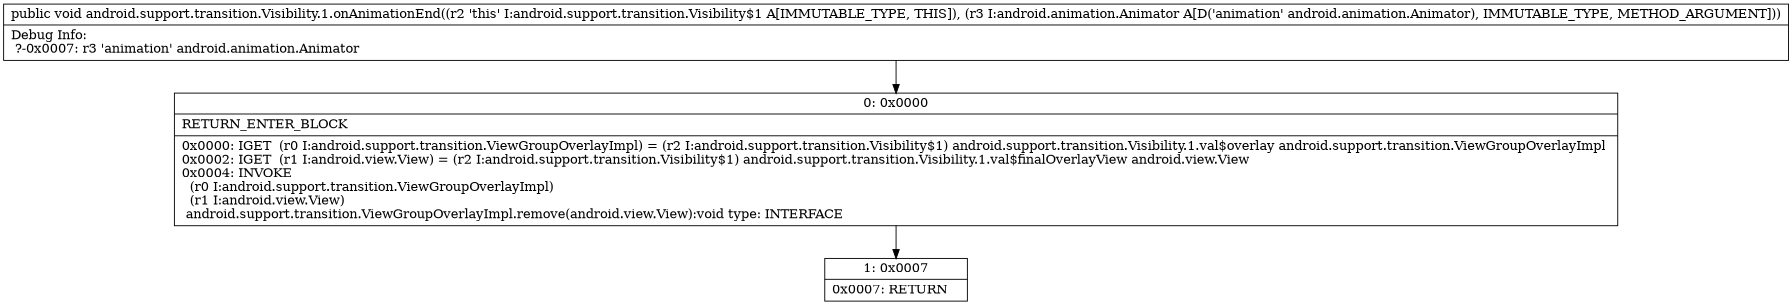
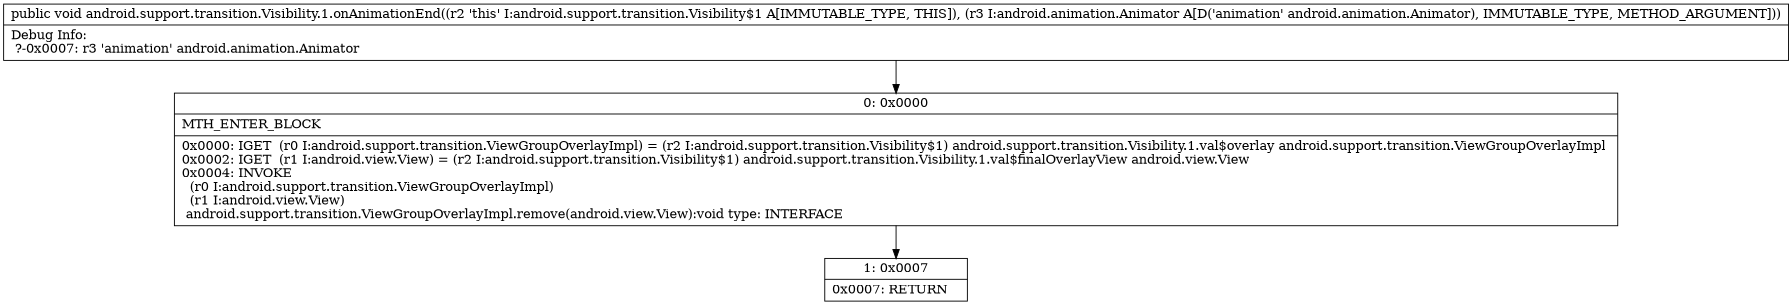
node "0: 0x0000": text "RETURN_ENTER_BLOCK" -> "MTH_ENTER_BLOCK"
